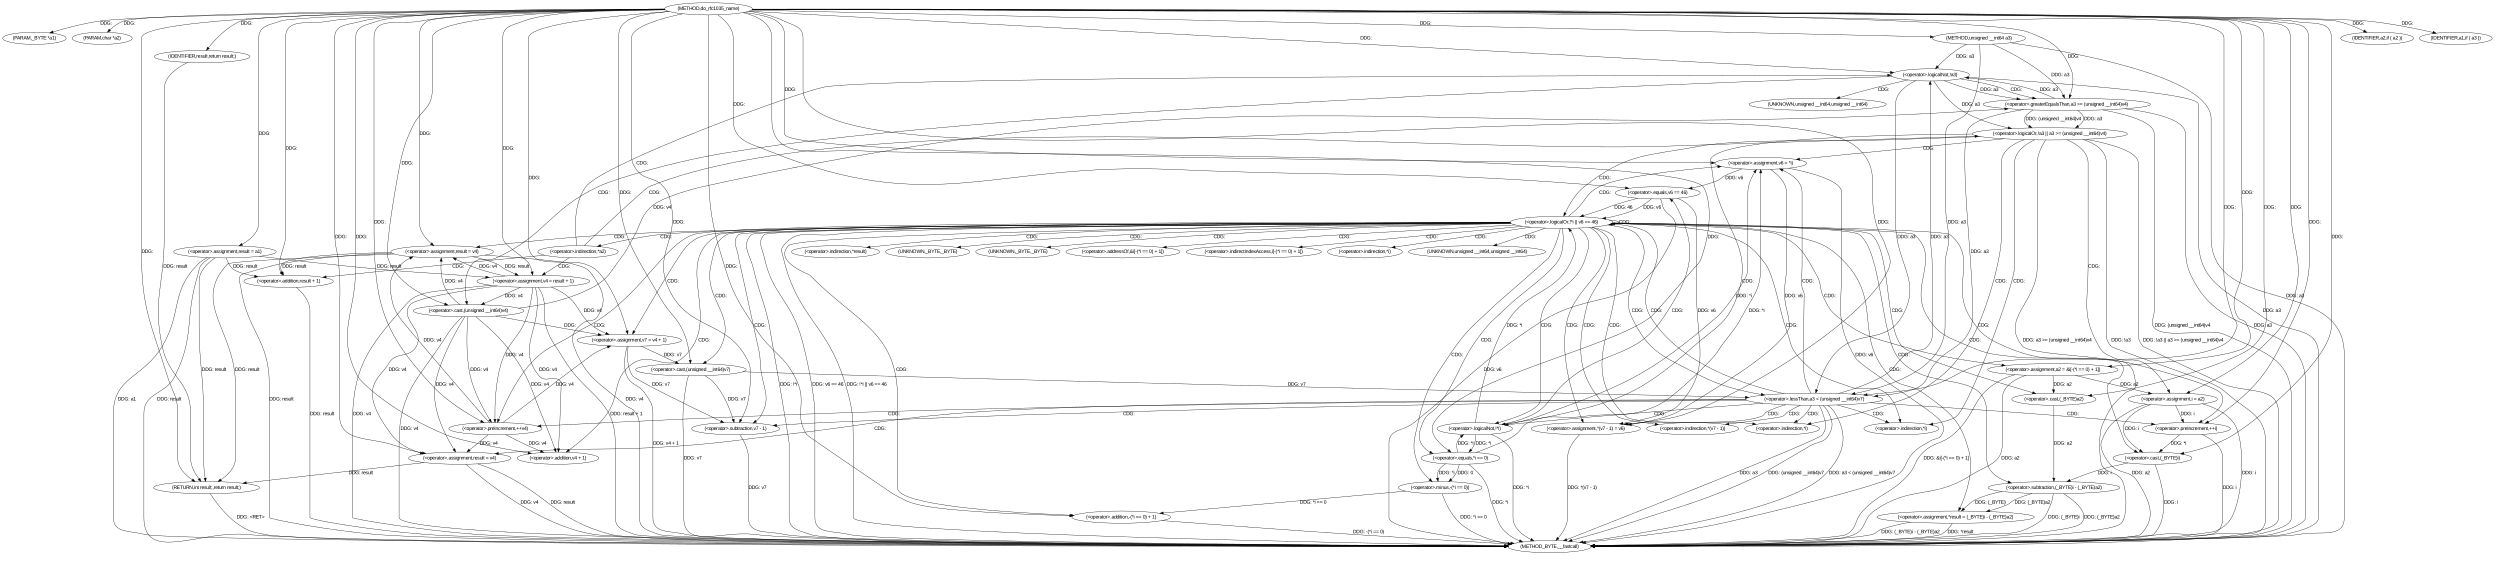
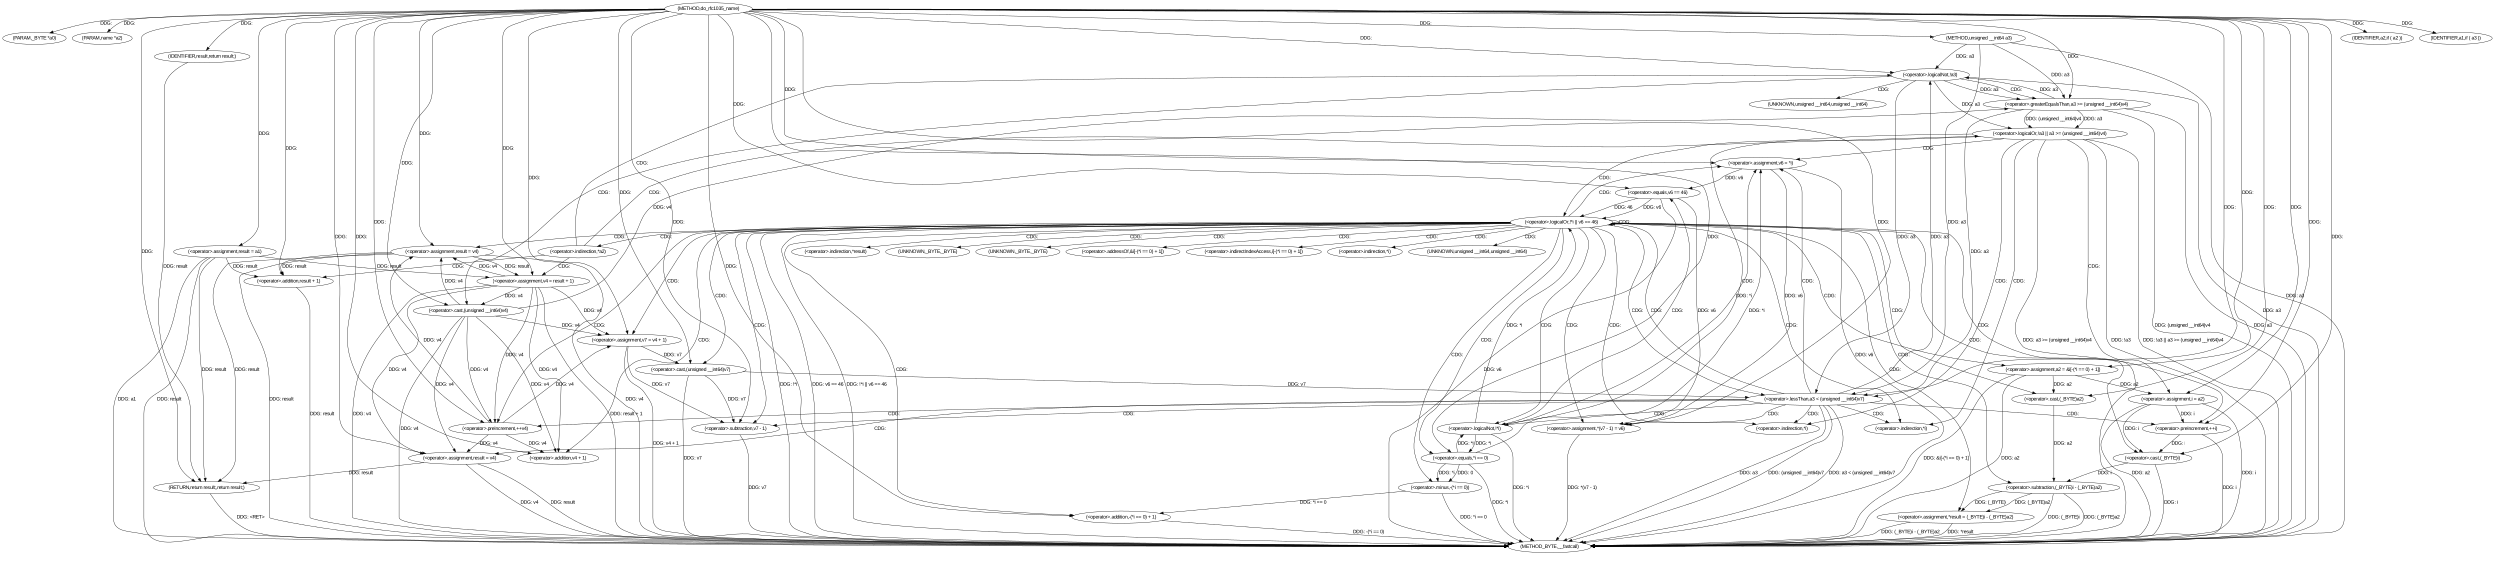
node "(PARAM,_BYTE *a1)": label "(PARAM,_BYTE *a1)" -> "(PARAM,_BYTE *a0)"
node "(PARAM,char *a2)": label "(PARAM,char *a2)" -> "(PARAM,name *a2)"
edge "(<operator>.cast,(unsigned __int64)v4)" -> "(<operator>.assignment,v7 = v4 + 1)": label "DDG: " -> "DDG: v4"
node "(<operator>.indirection,*(v7 - 1))": removed
edge "(<operator>.preIncrement,++i)" -> "(<operator>.cast,(_BYTE)i)": label "DDG: *i" -> "DDG: i"
node "(RETURN,int result;,return result;)": label "(RETURN,int result;,return result;)" -> "(RETURN,return result;,return result;)"
